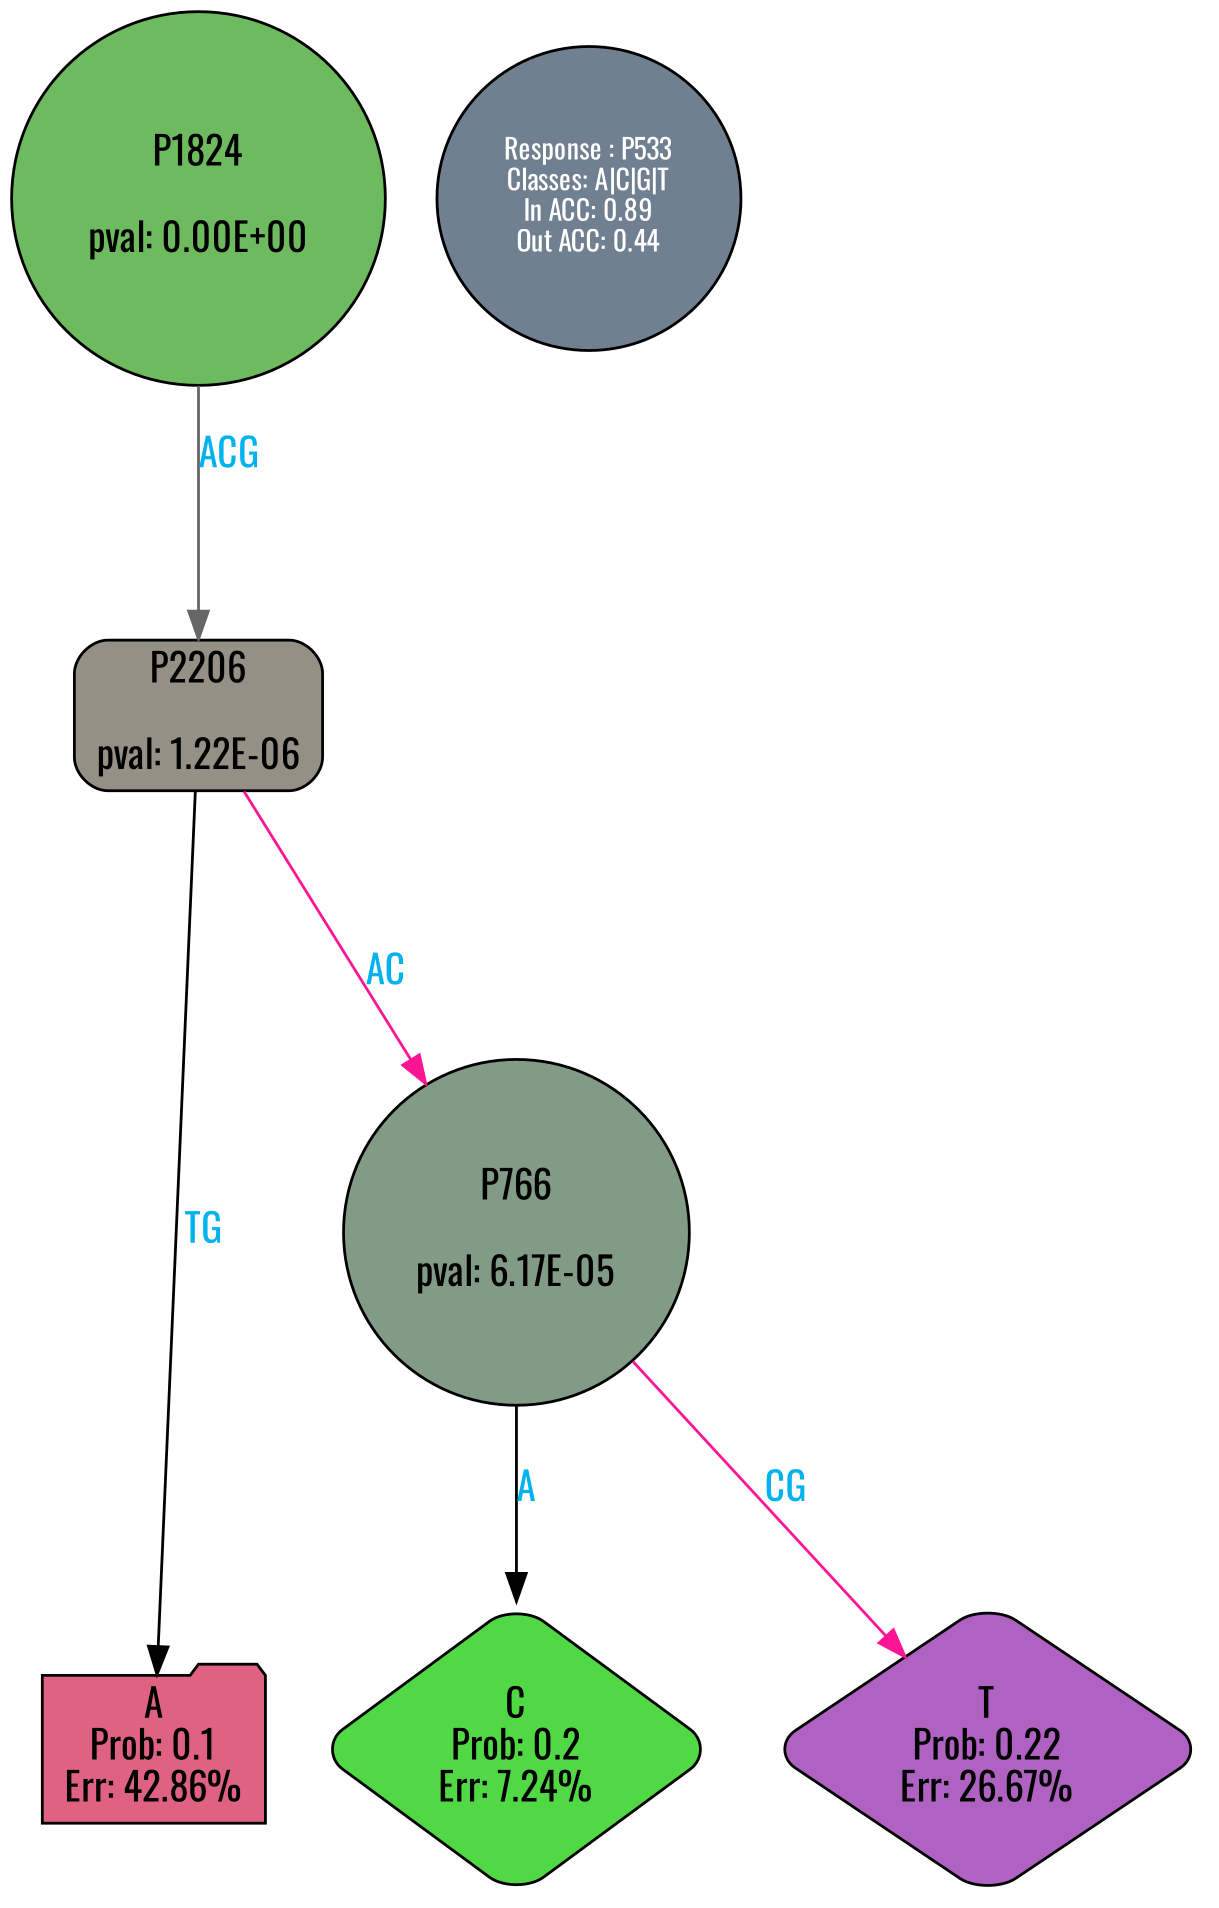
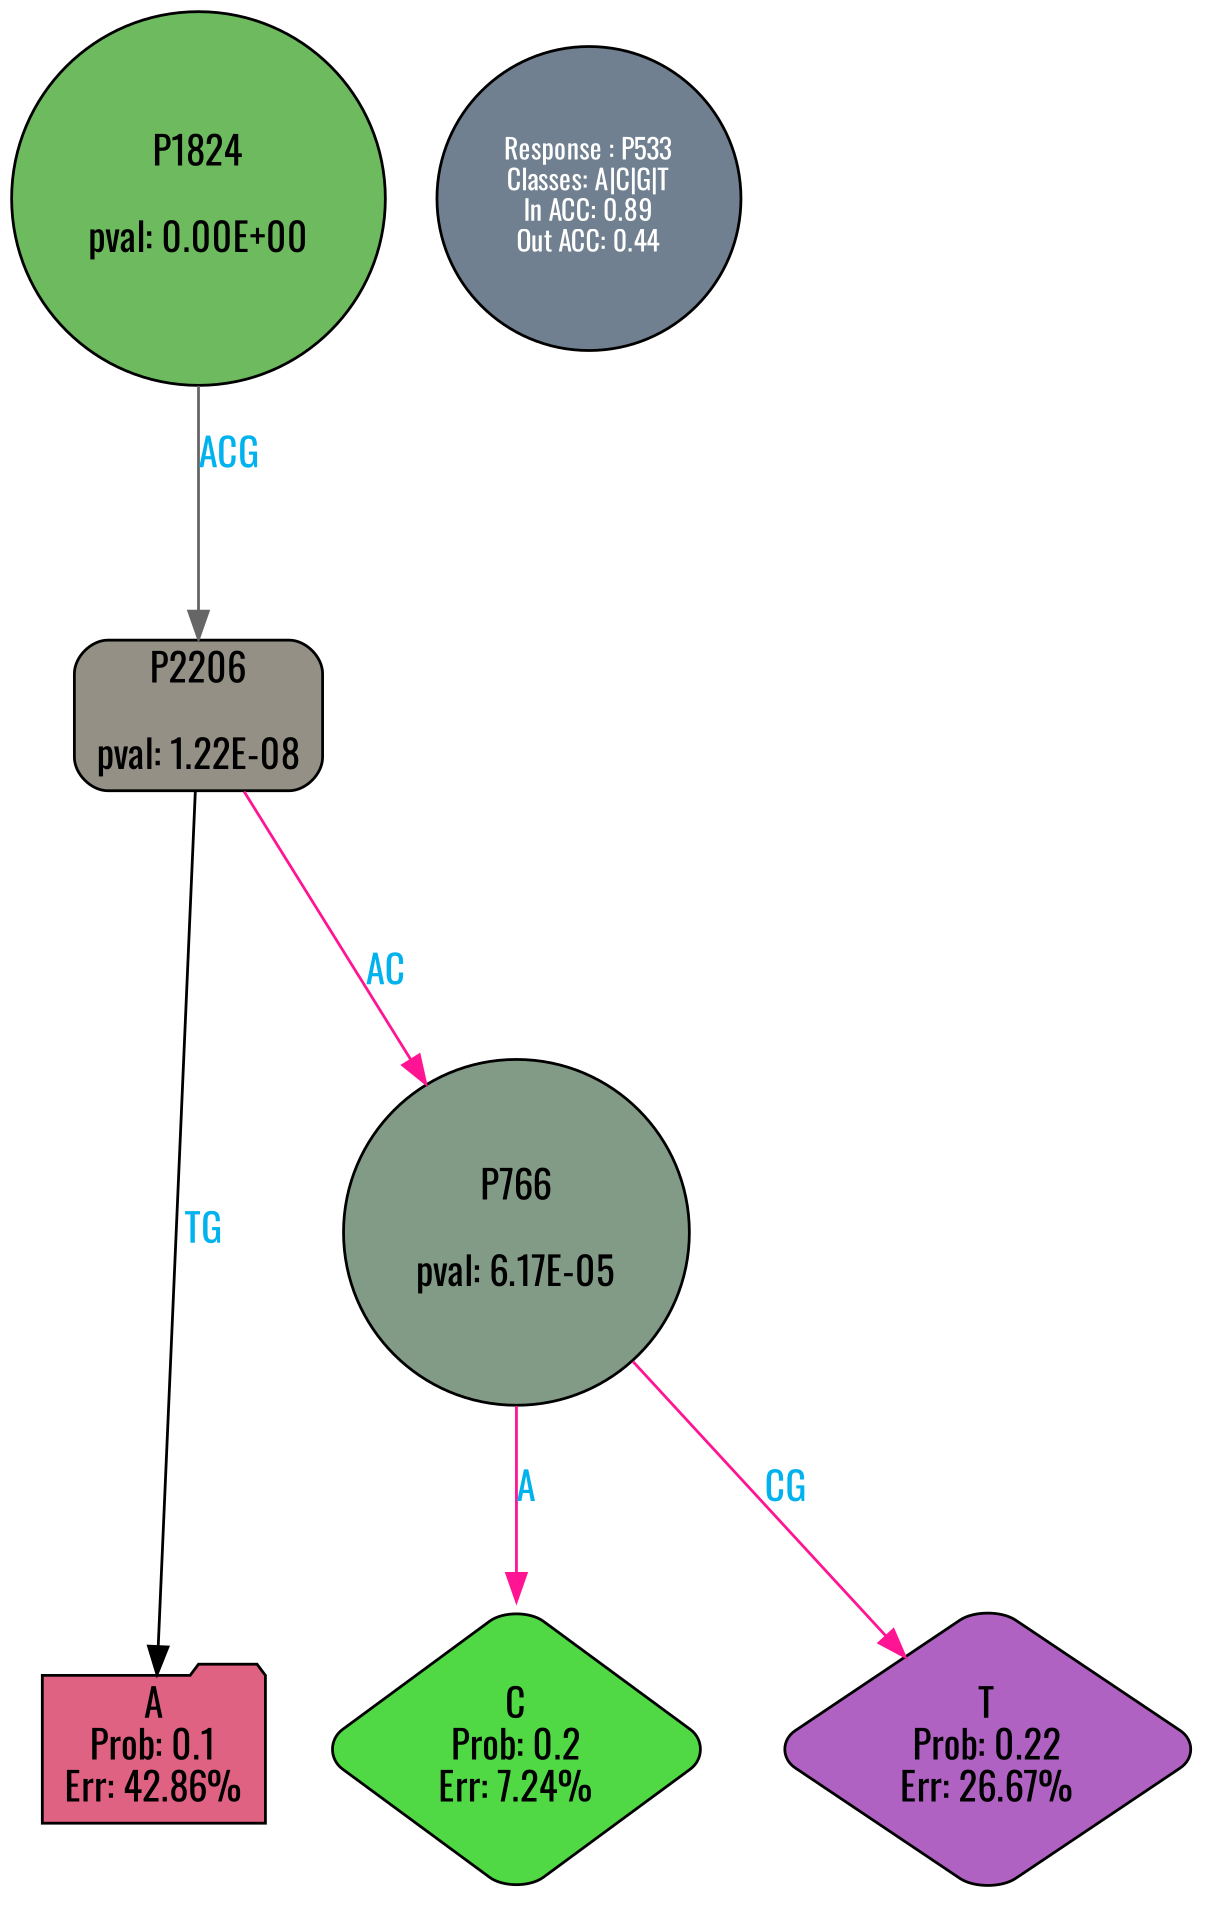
node "P2206 pval: 1.22E-06": label "P2206 pval: 1.22E-06" -> "P2206 pval: 1.22E-08"
edge "P766 pval: 6.17E-05" -> "C Prob: 0.2 Err: 7.24%": color black -> deeppink
